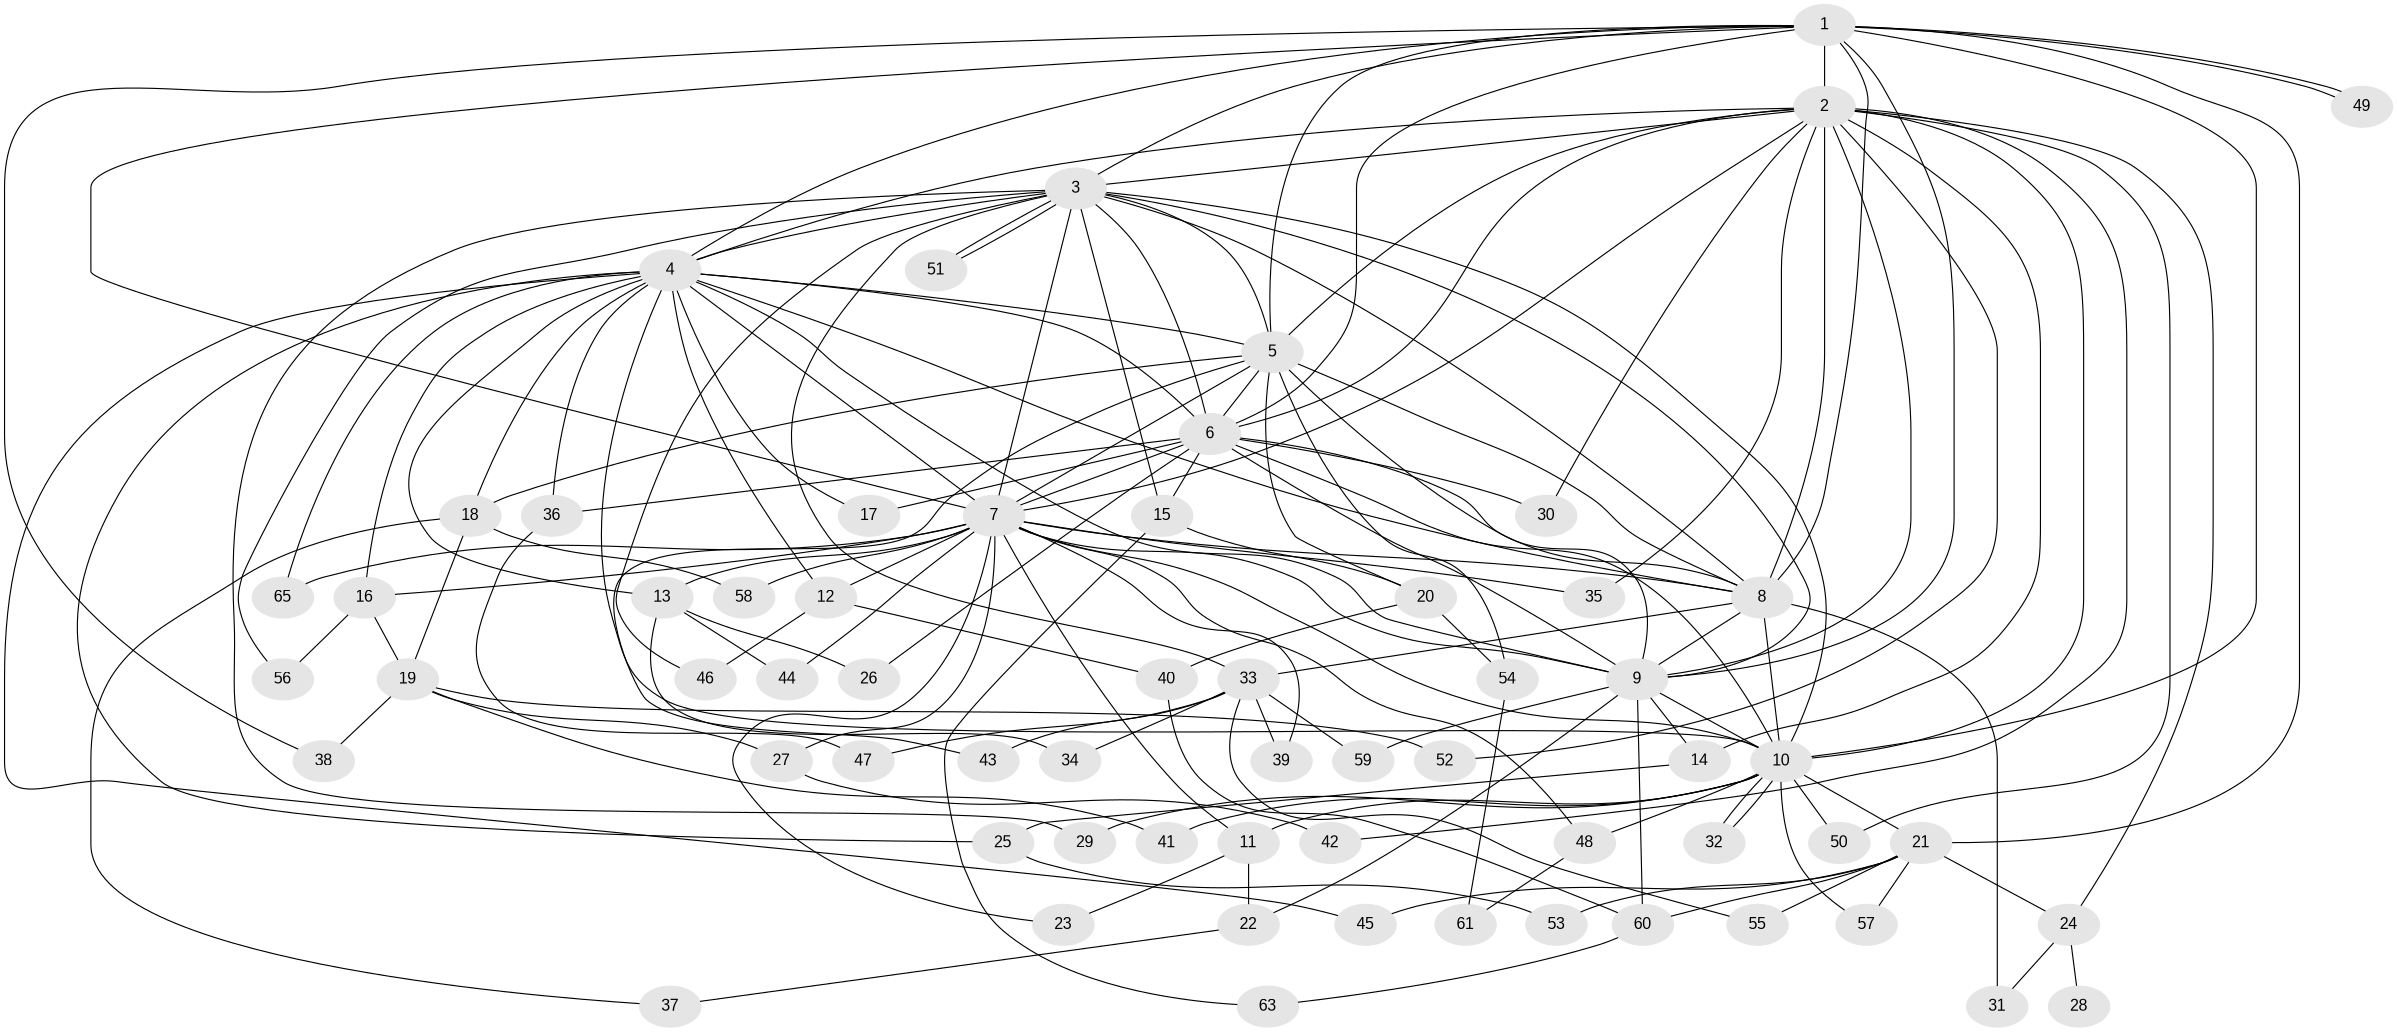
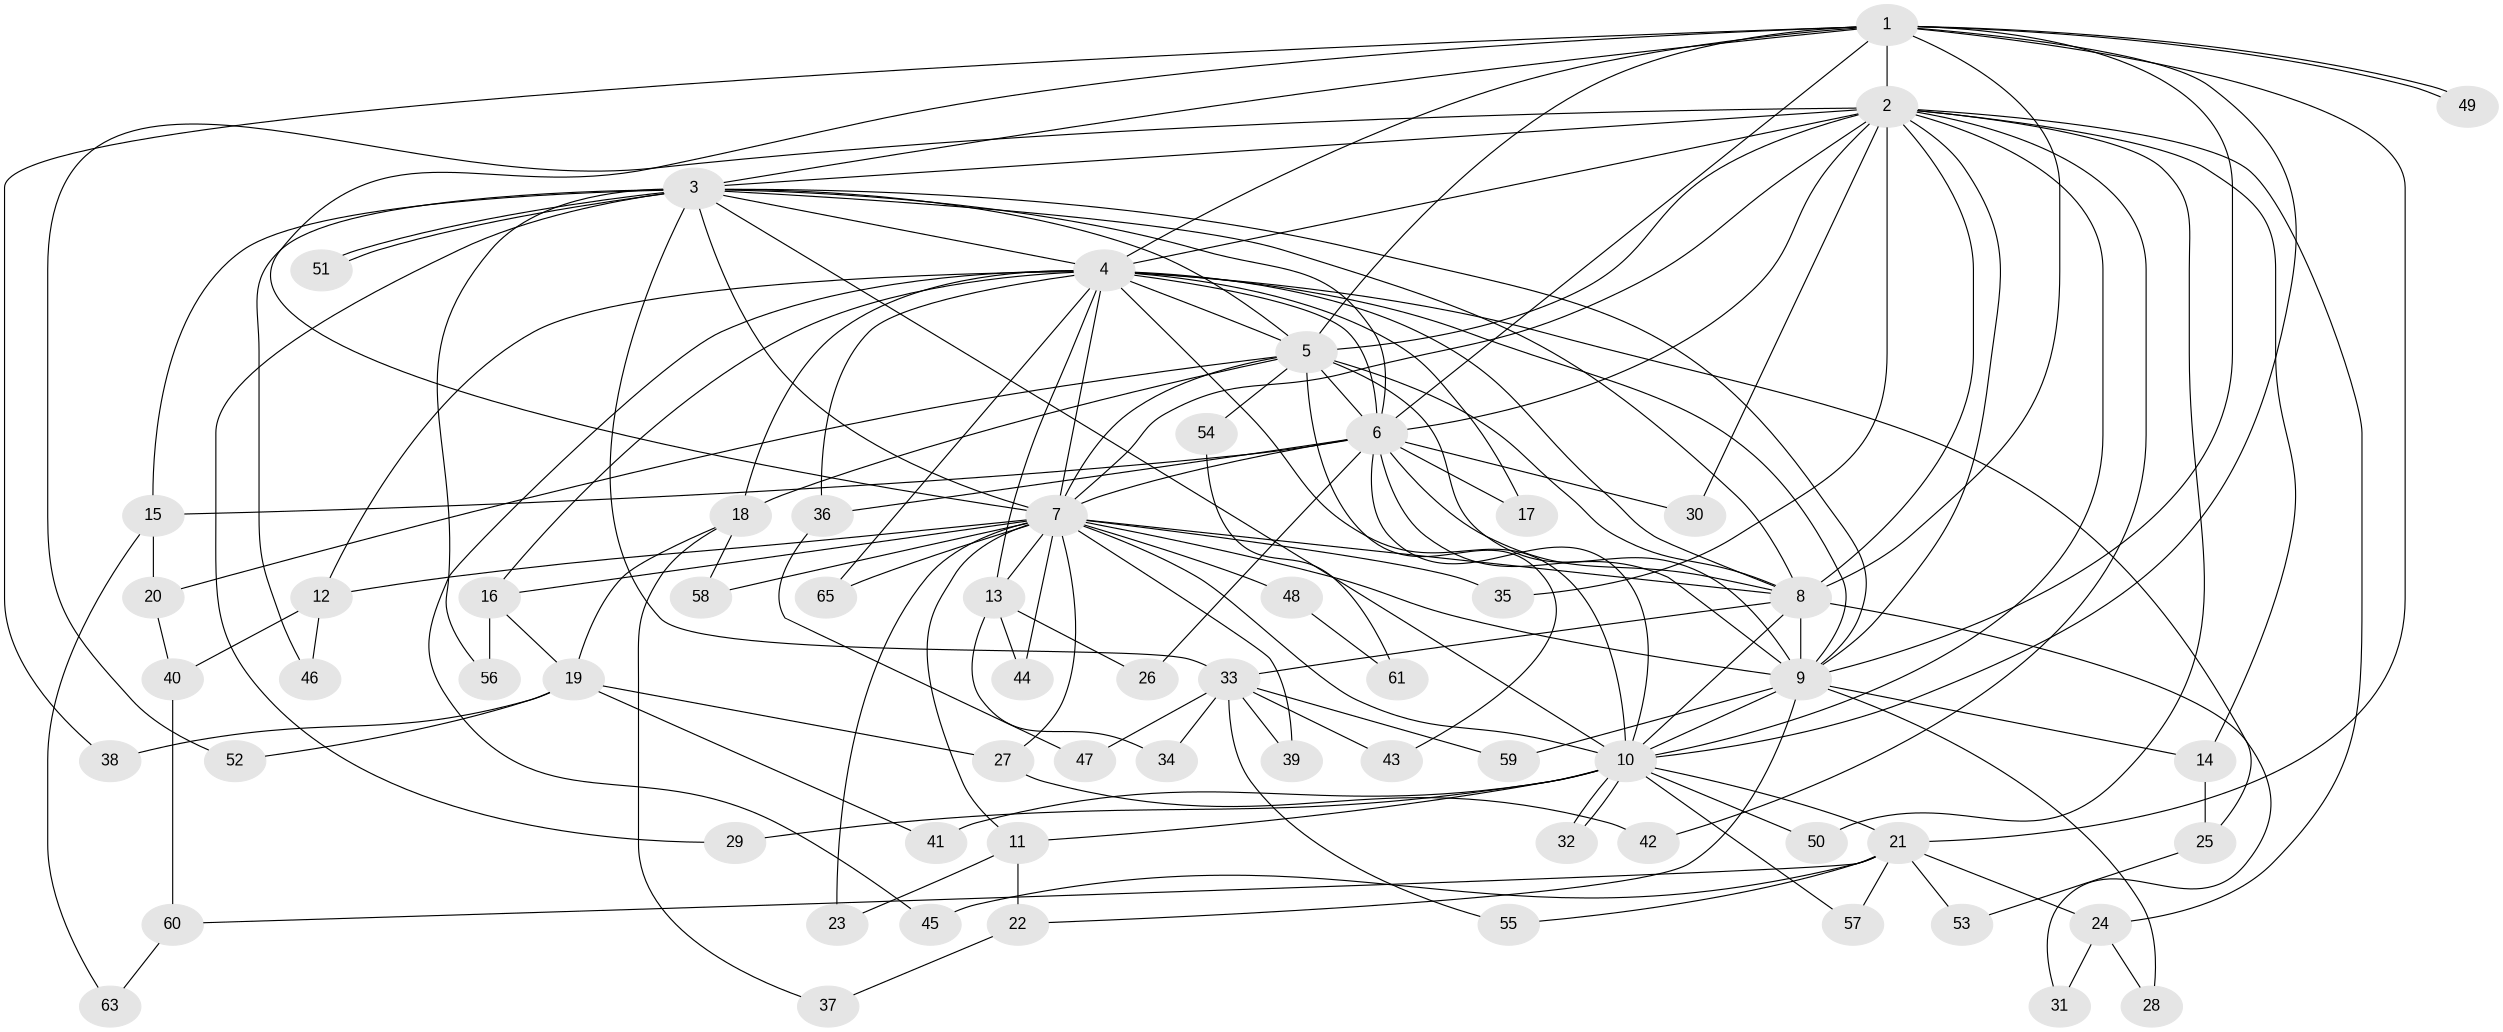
edge "20" -- "54": removed
edge "9" -- "60": now "9" -- "28"
edge "10" -- "48": removed
